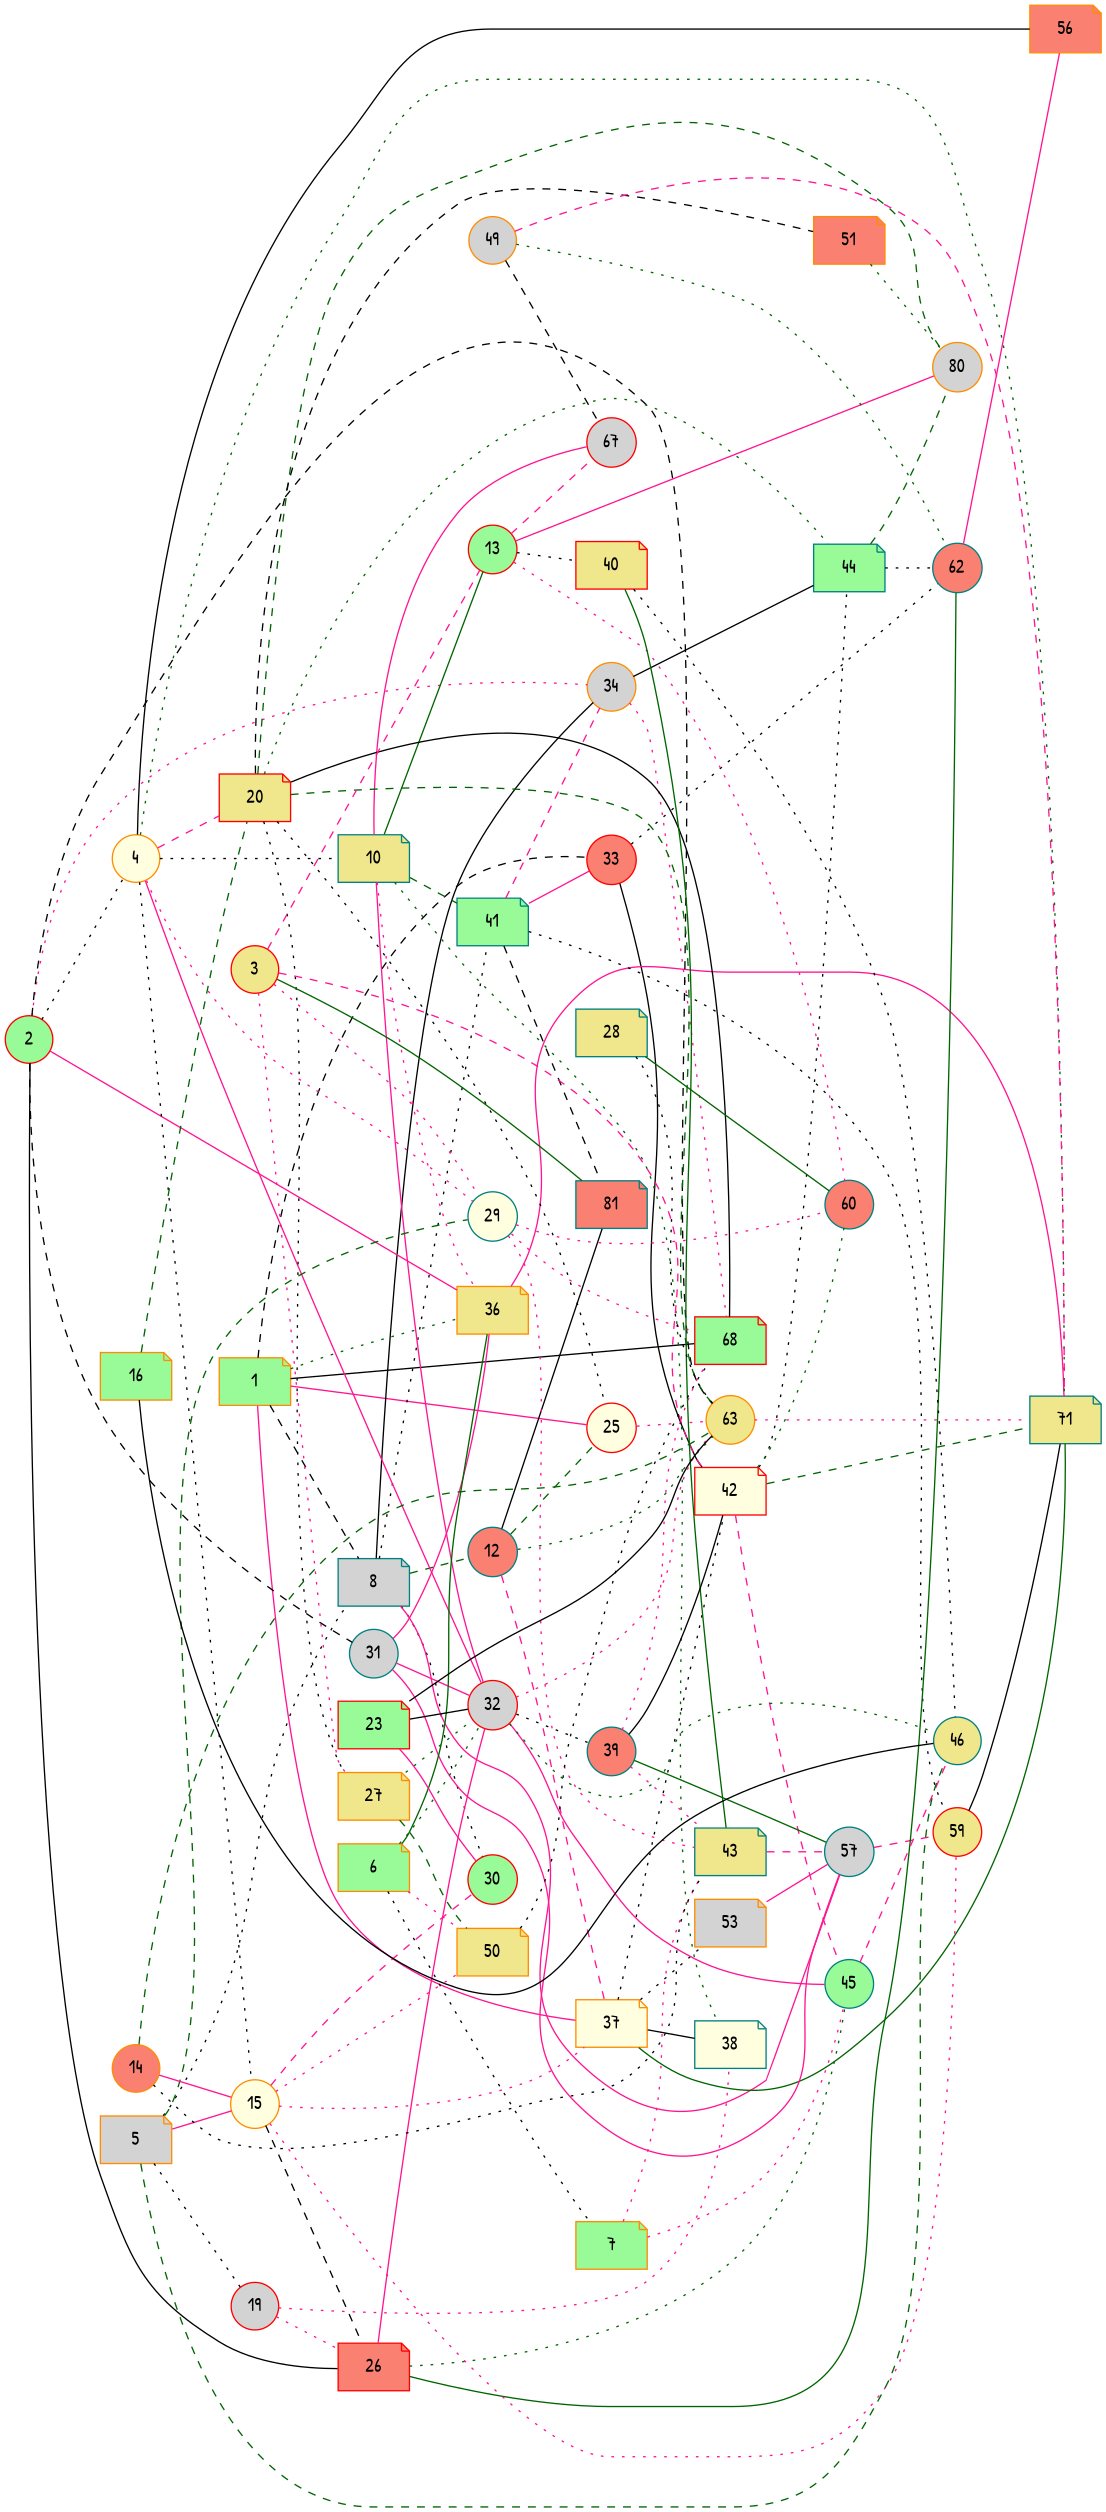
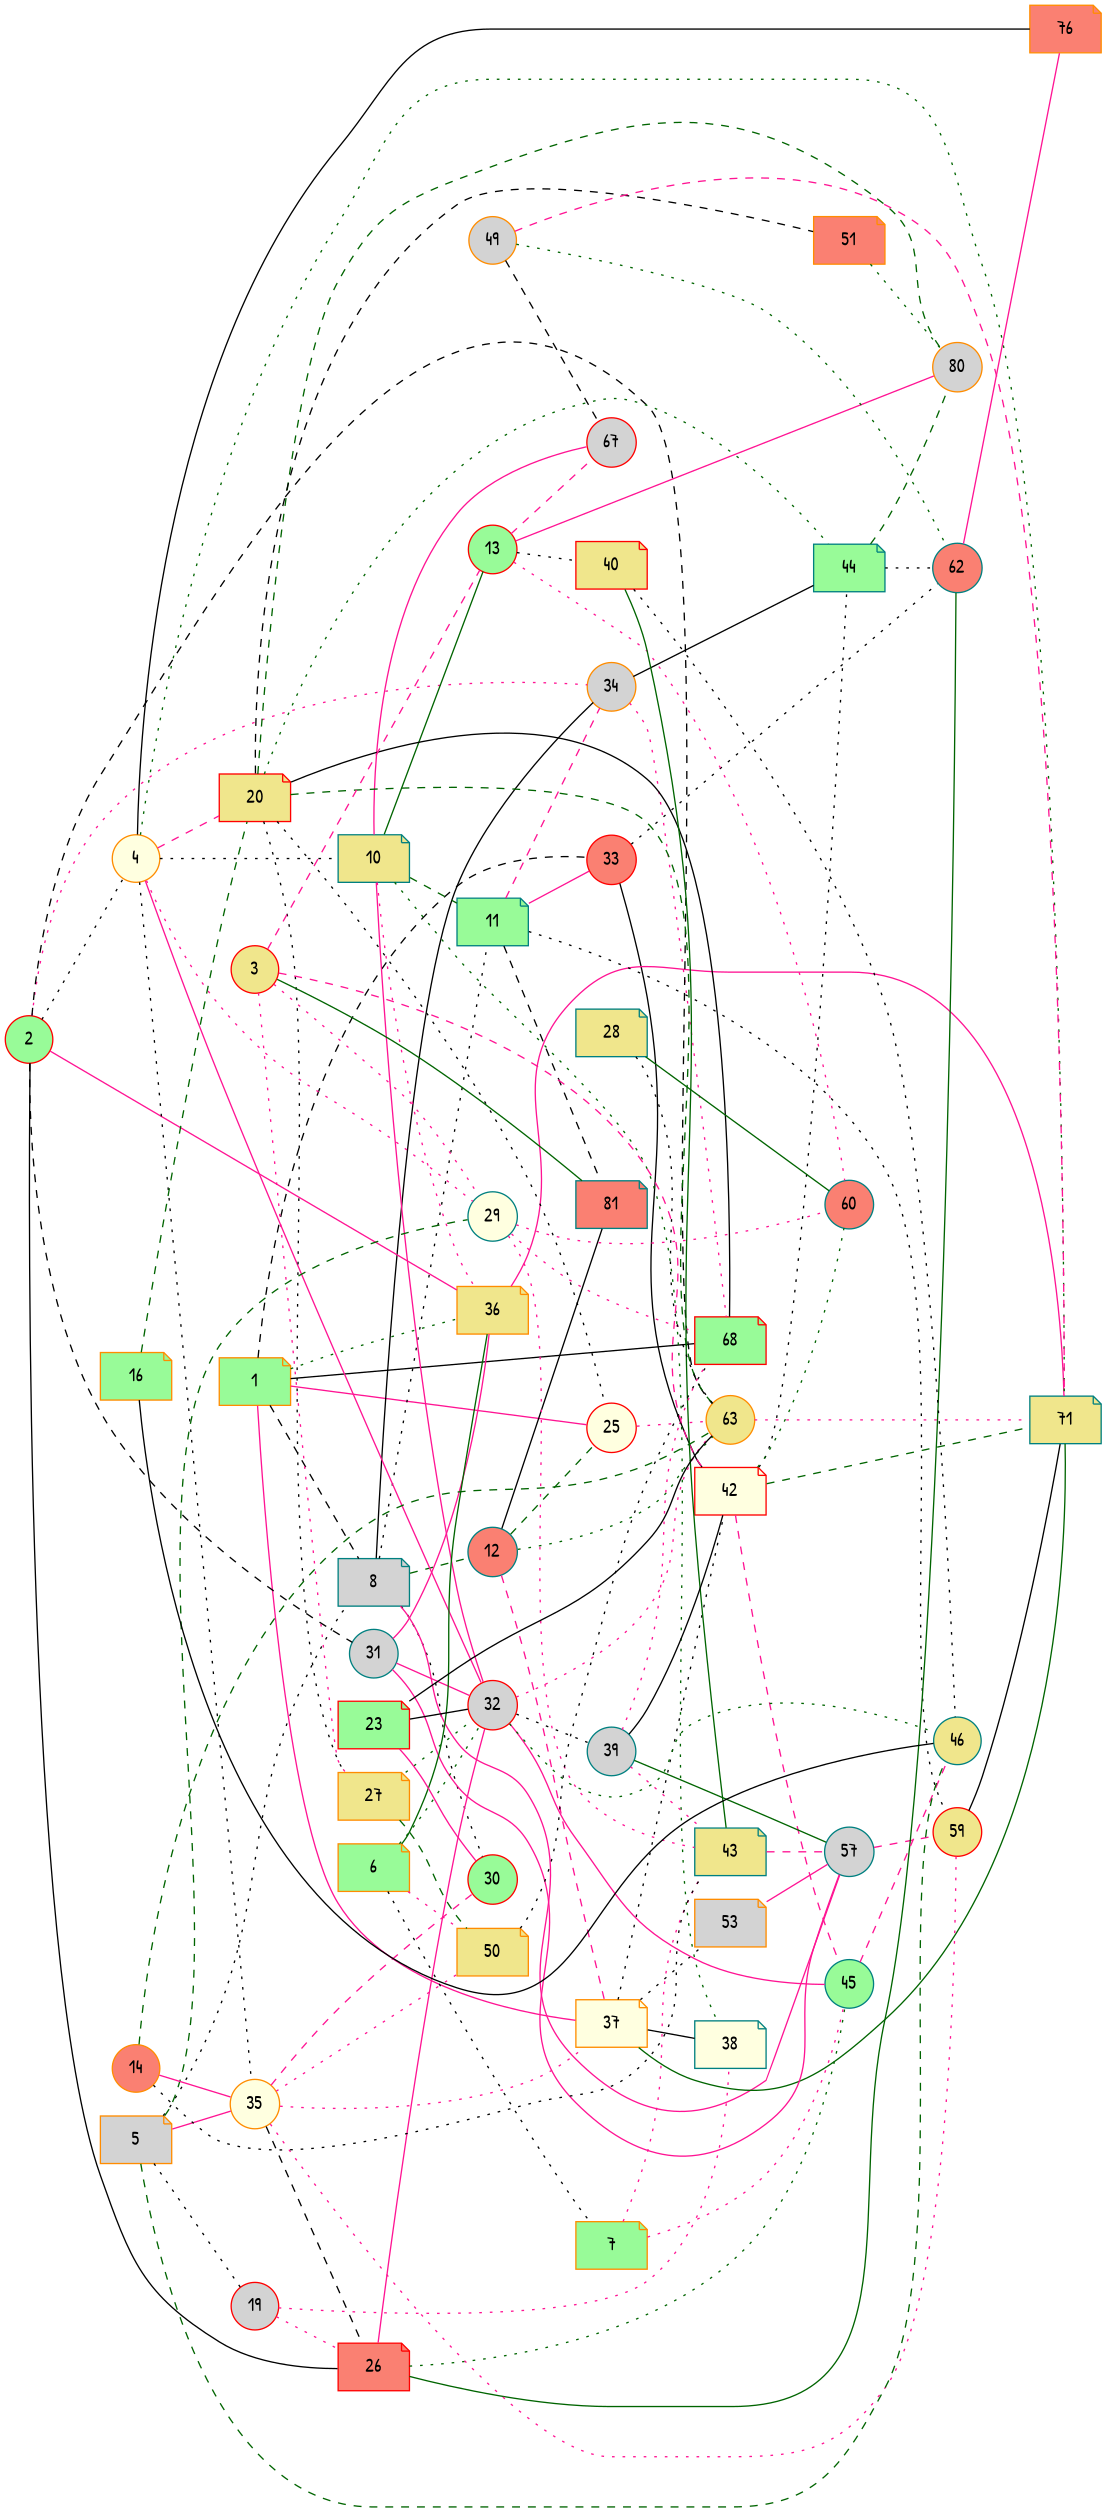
node "56": label "56" -> "76"
node "41": label "41" -> "11"
node "39": fillcolor salmon -> lightgrey
node "15": label "15" -> "35"
